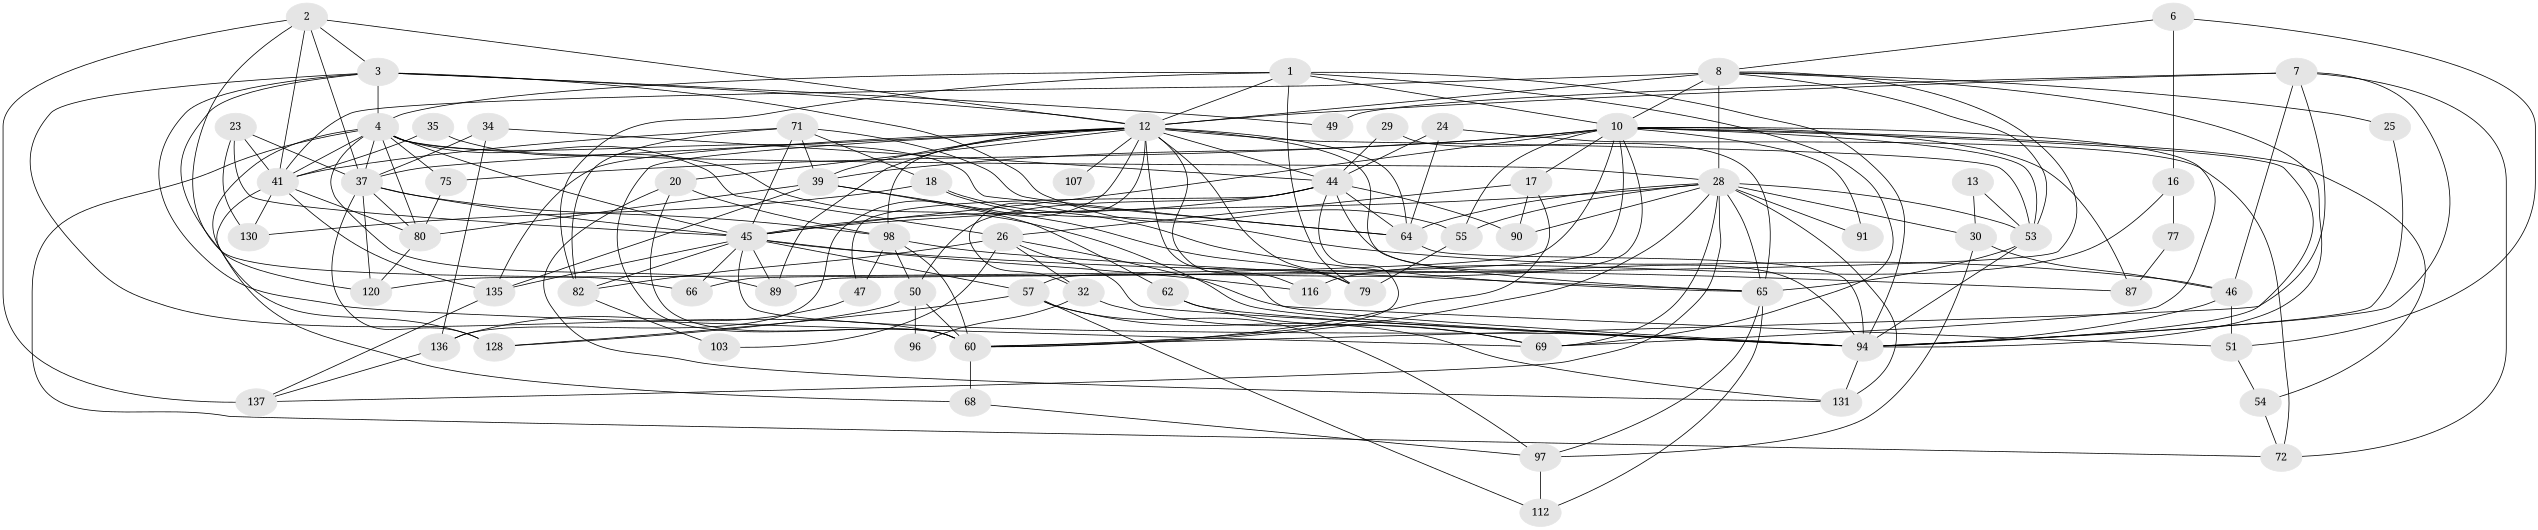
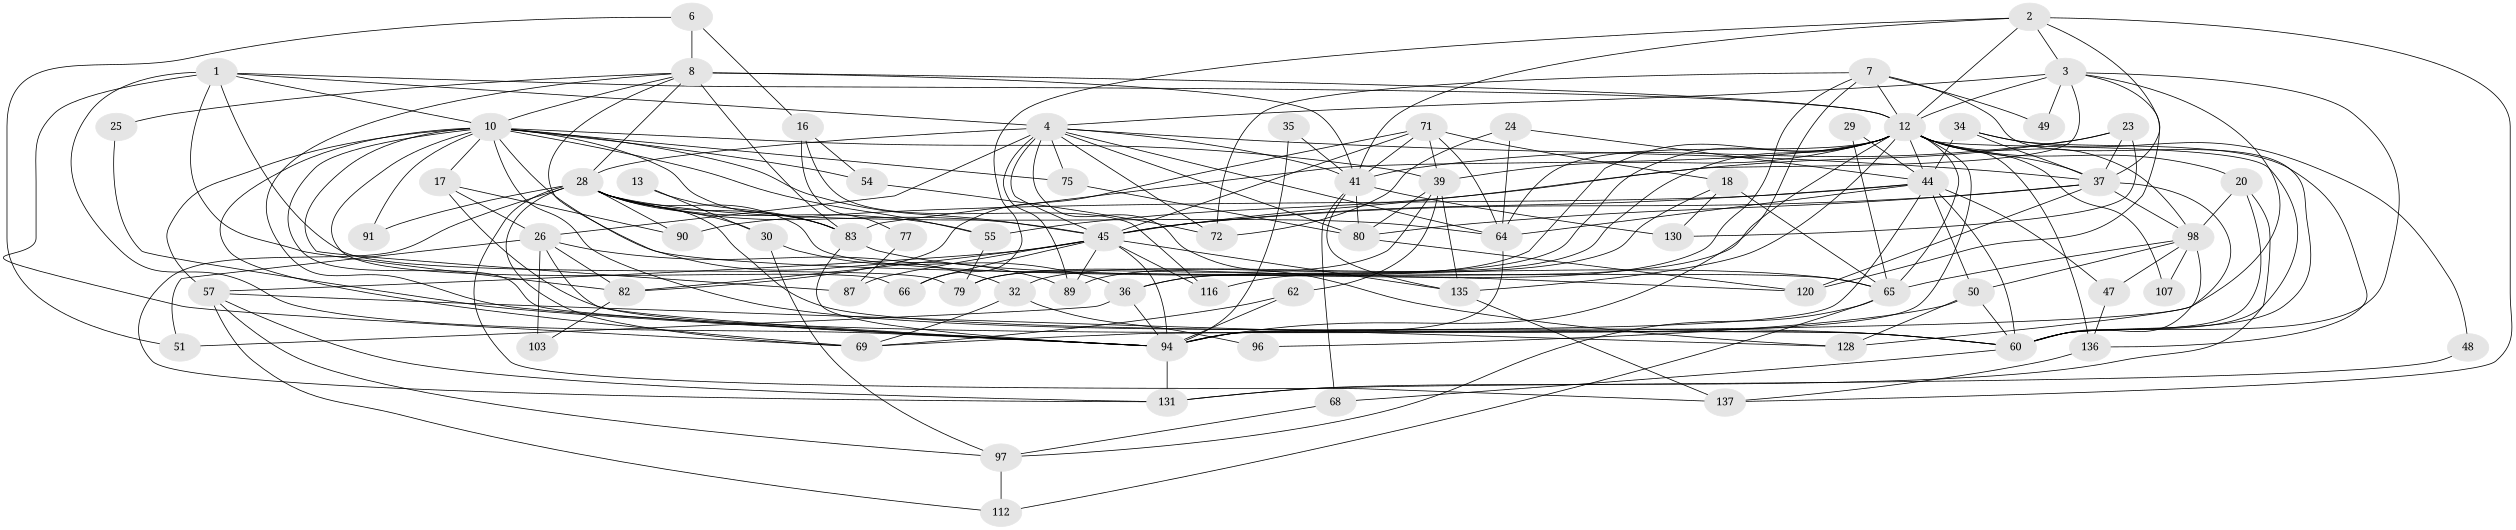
node "53": label "53" -> "83"
edge "98" -- "107": added
node "46": label "46" -> "36"
edge "10" -- "60": added
node "48": added
edge "51" -- "54": now "16" -- "54"
